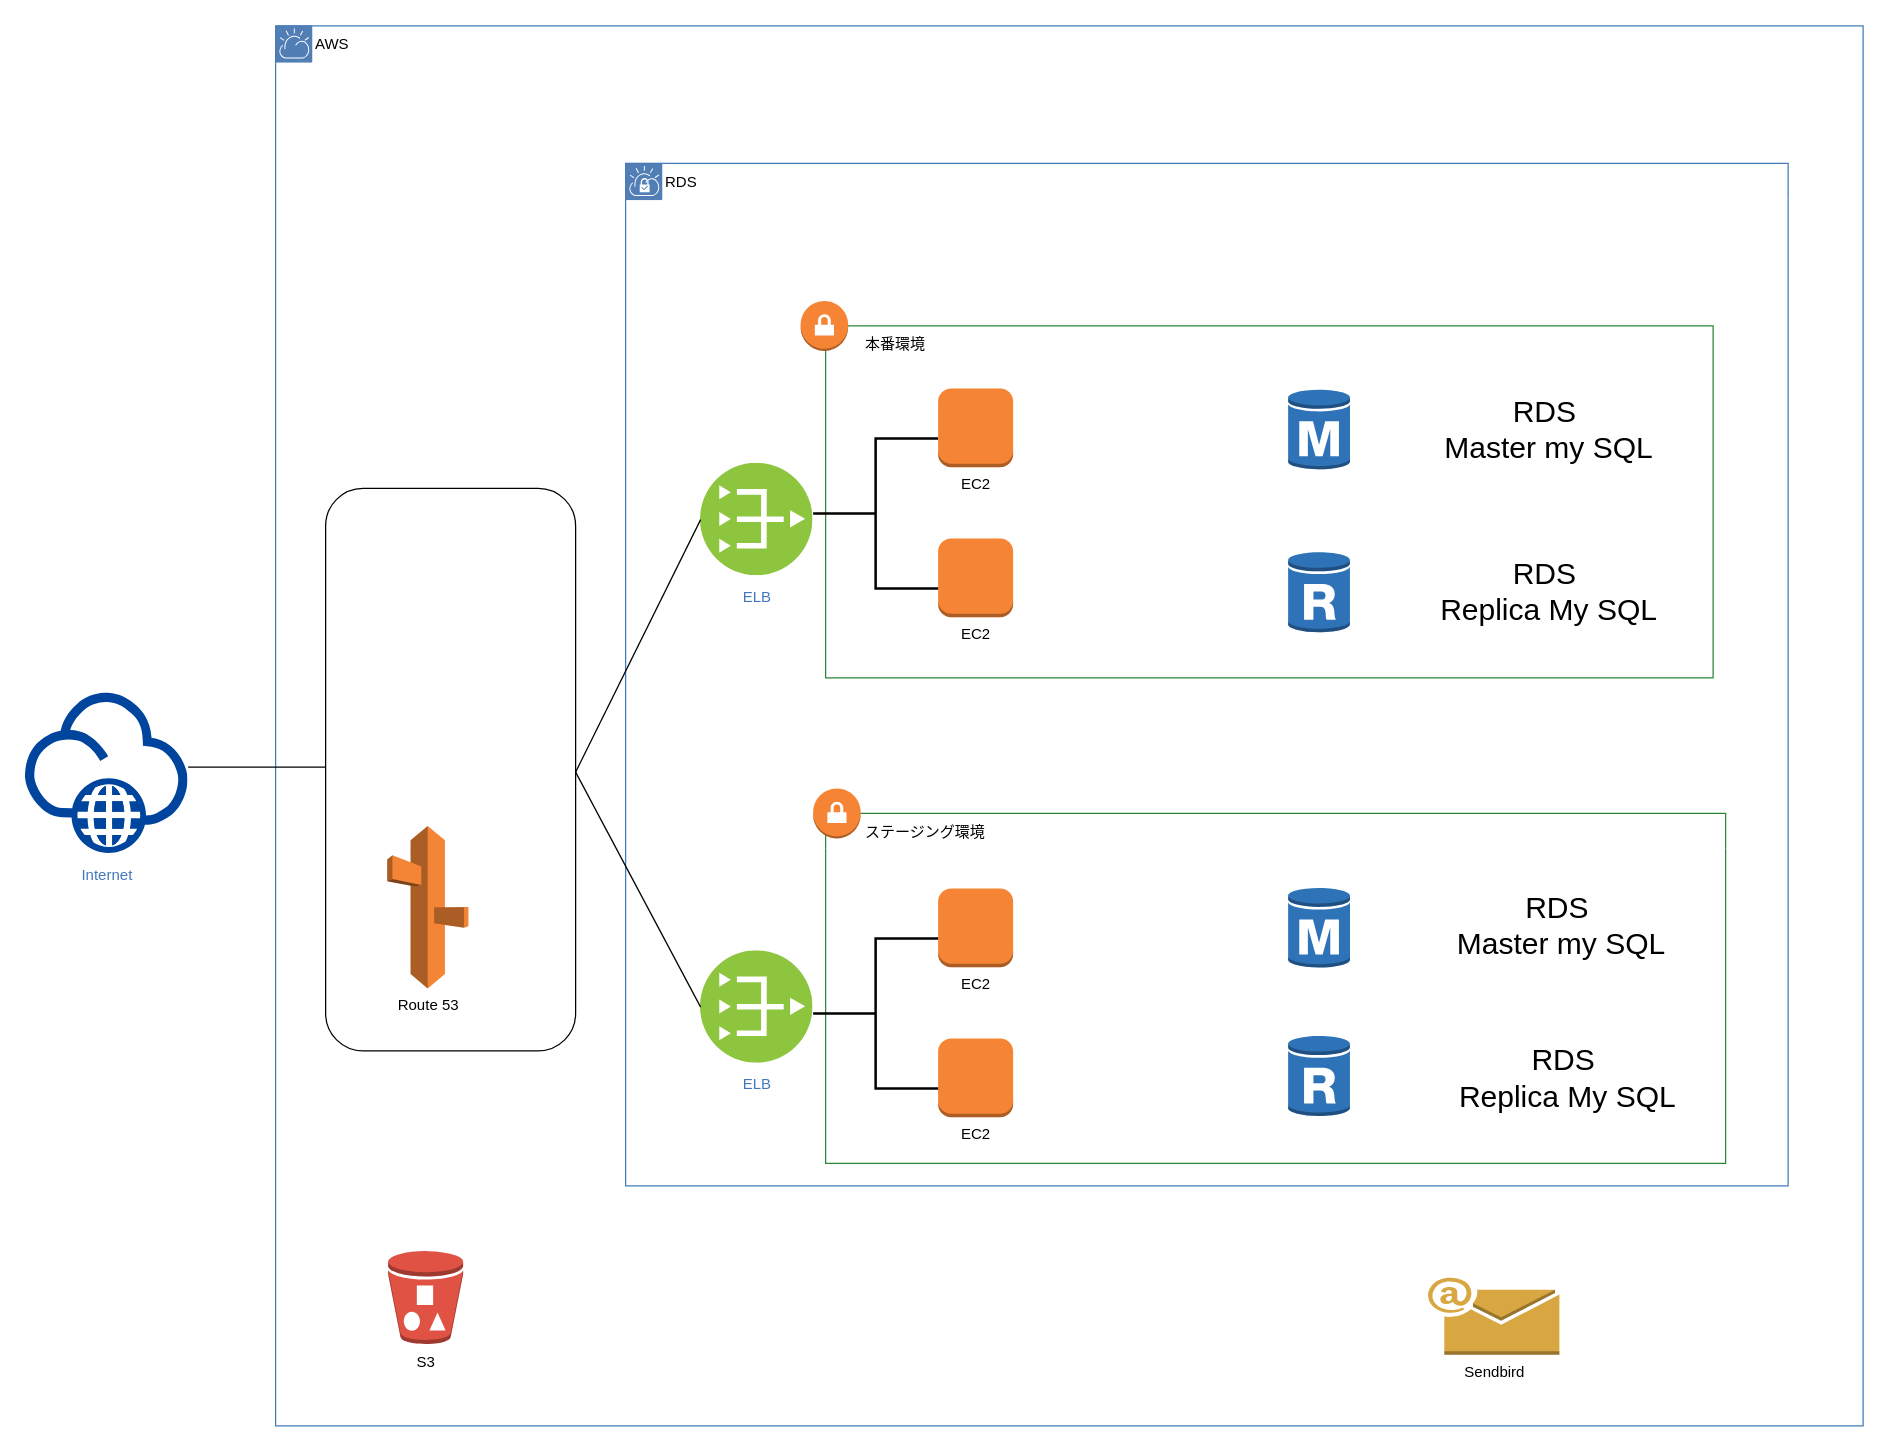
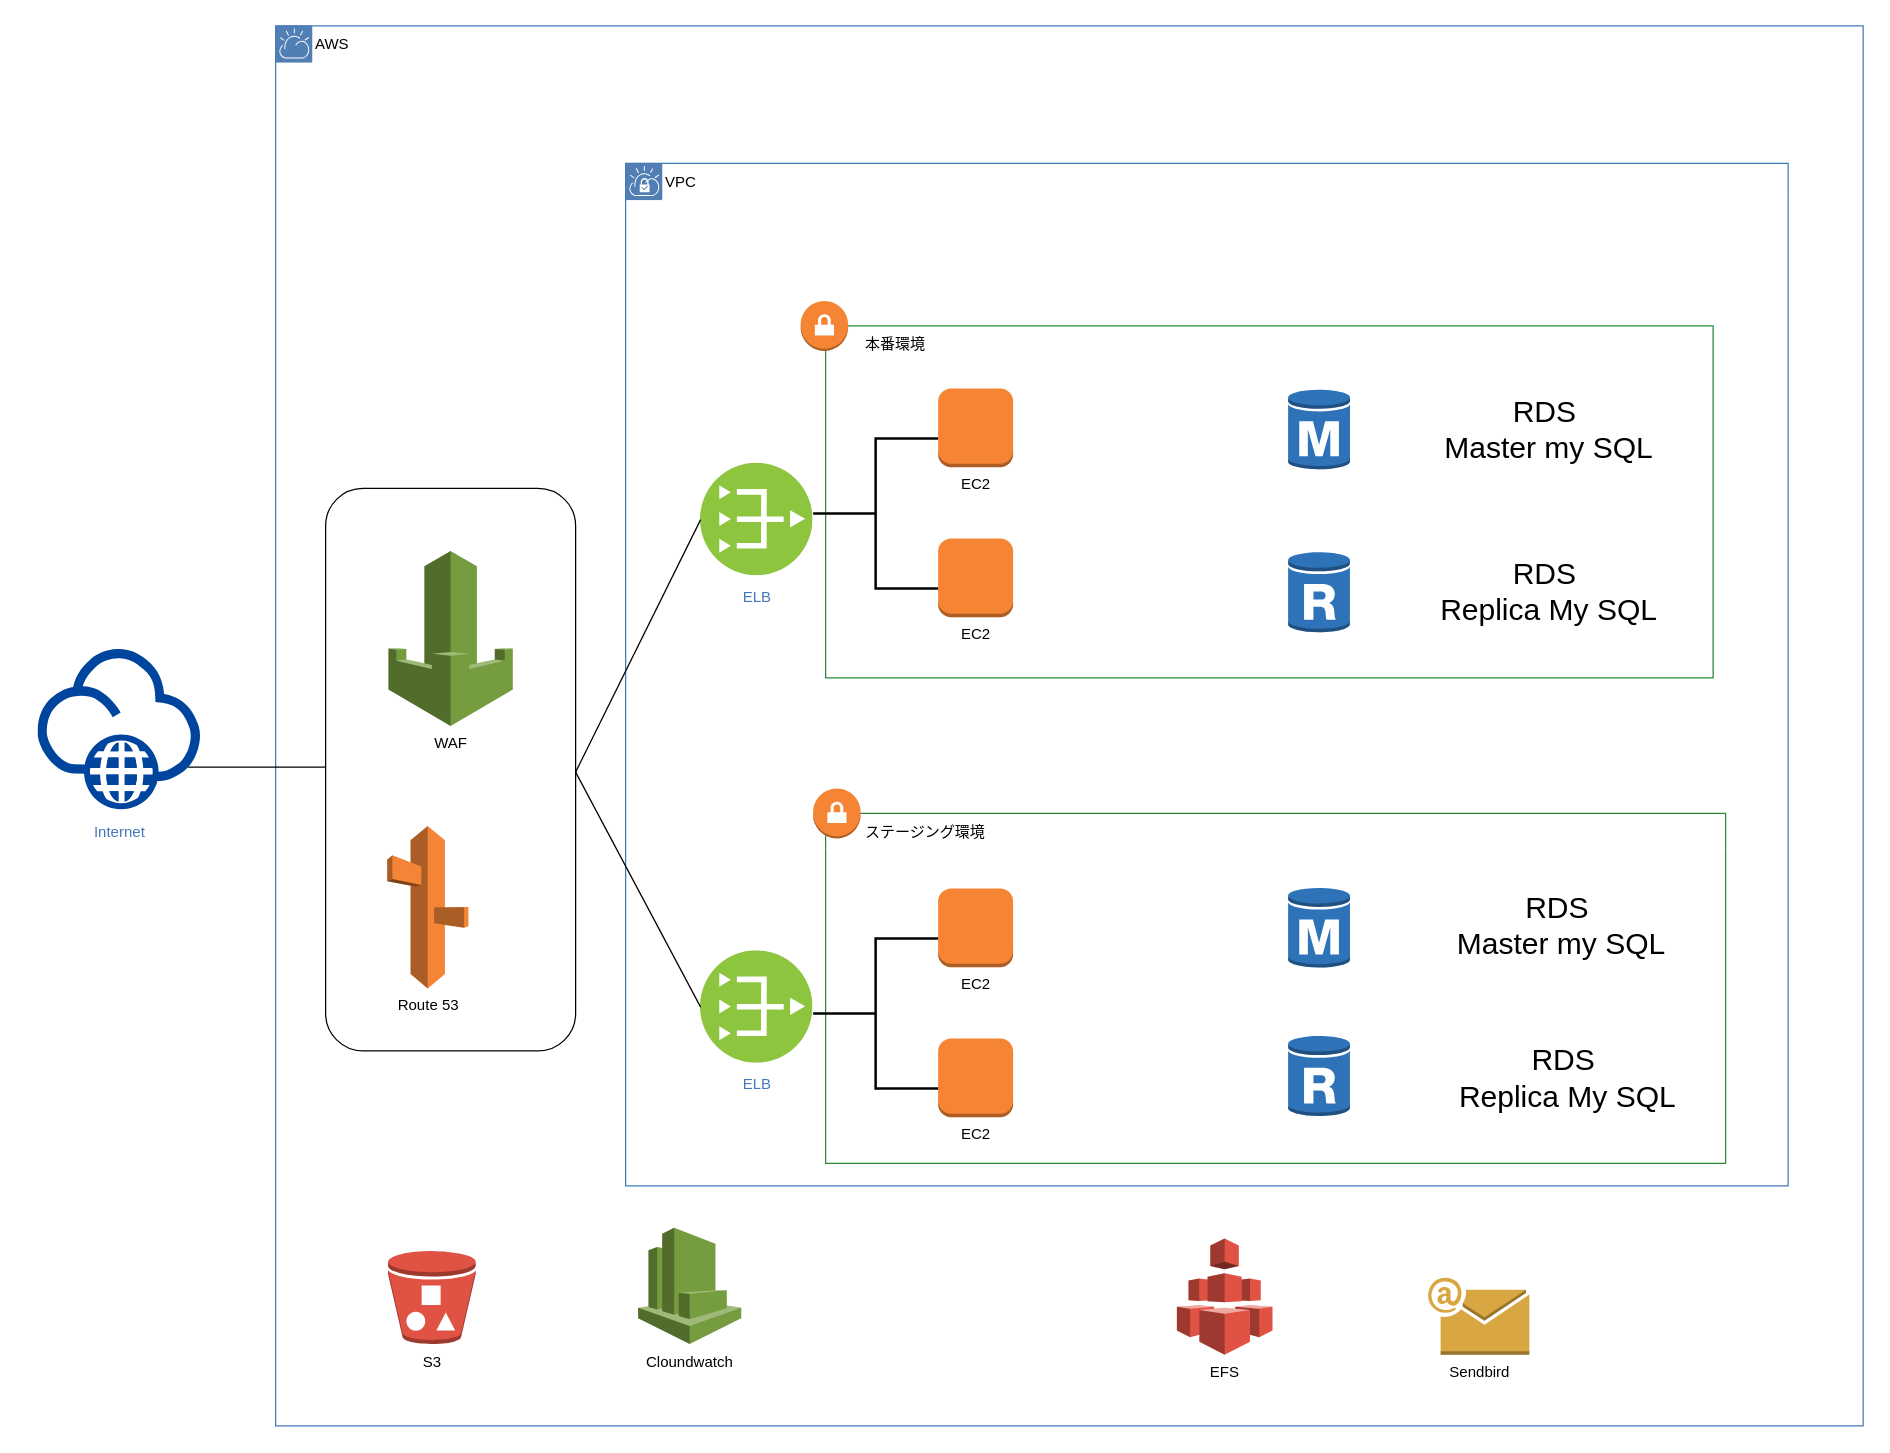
node "RDS": label "RDS" -> "VPC"
node "WAF": added
node "Internet": moved (107, 773) -> (119, 729)
node "Cloundwatch": added
node "EFS": added
node "S3": size 75x93 -> 88x93
node "Sendbird": size 131x77 -> 101x77
